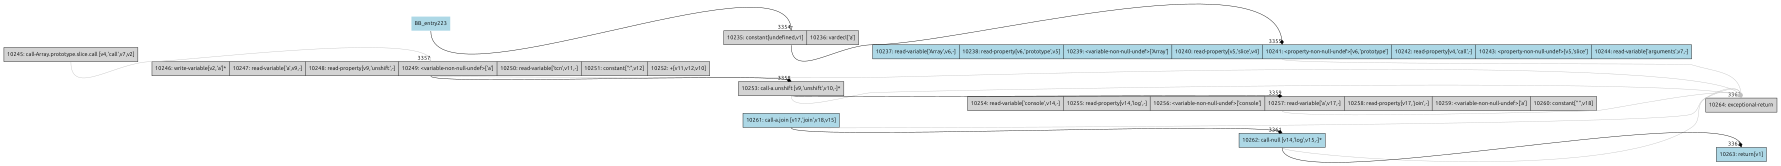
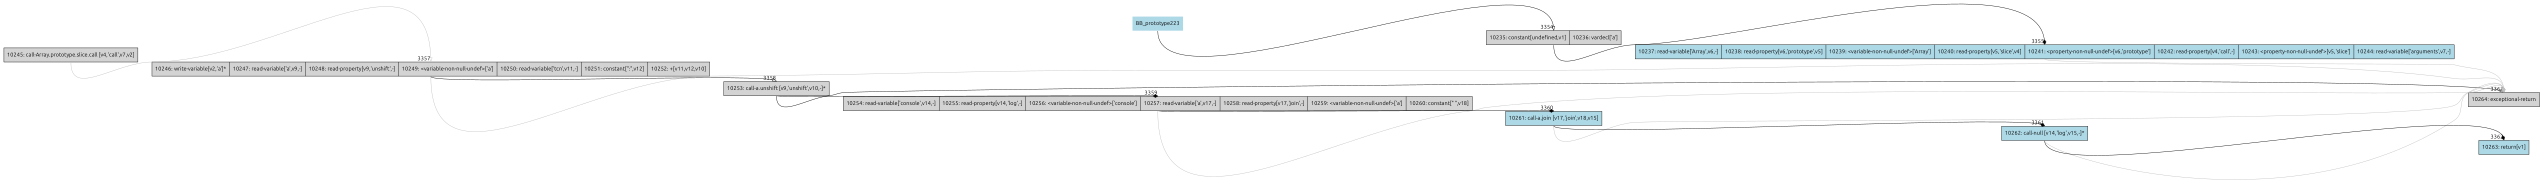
node "BB_entry223": label "BB_entry223" -> "BB_prototype223"
edge "10246: write-variable[v2,'a']*" -> "10253: call-a.unshift [v9,'unshift',v10,-]*": arrowhead diamond -> onormal
edge "10253: call-a.unshift [v9,'unshift',v10,-]*" -> "10264: exceptional-return": color gray -> black
edge "10254: read-variable['console',v14,-]" -> "10261: call-a.join [v17,'join',v18,v15]": added
